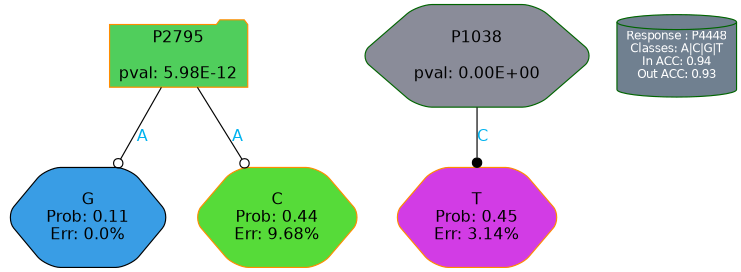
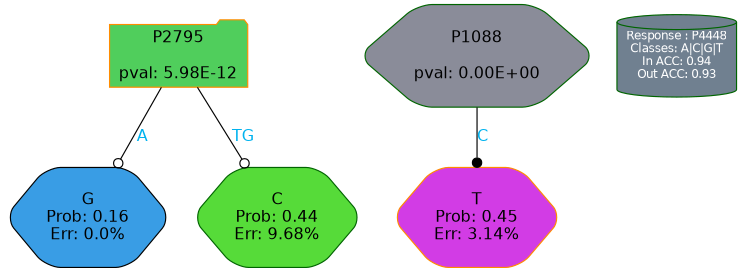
node "P1038 pval: 0.00E+00": label "P1038 pval: 0.00E+00" -> "P1088 pval: 0.00E+00"
edge "P2795 pval: 5.98E-12" -> "C Prob: 0.44 Err: 9.68%": label "A" -> "TG"
node "G Prob: 0.11 Err: 0.0%": label "G Prob: 0.11 Err: 0.0%" -> "G Prob: 0.16 Err: 0.0%"
node "C Prob: 0.44 Err: 9.68%": color darkorange -> darkgreen
